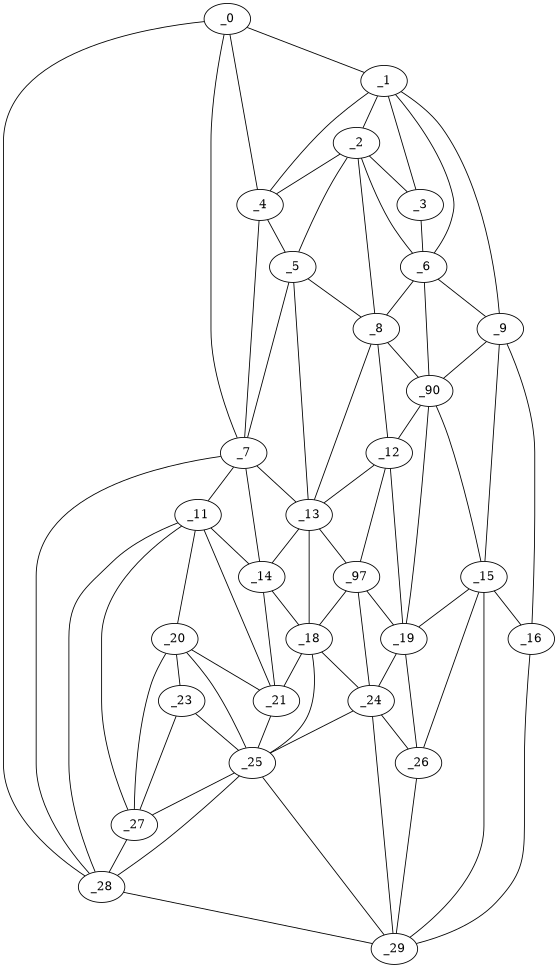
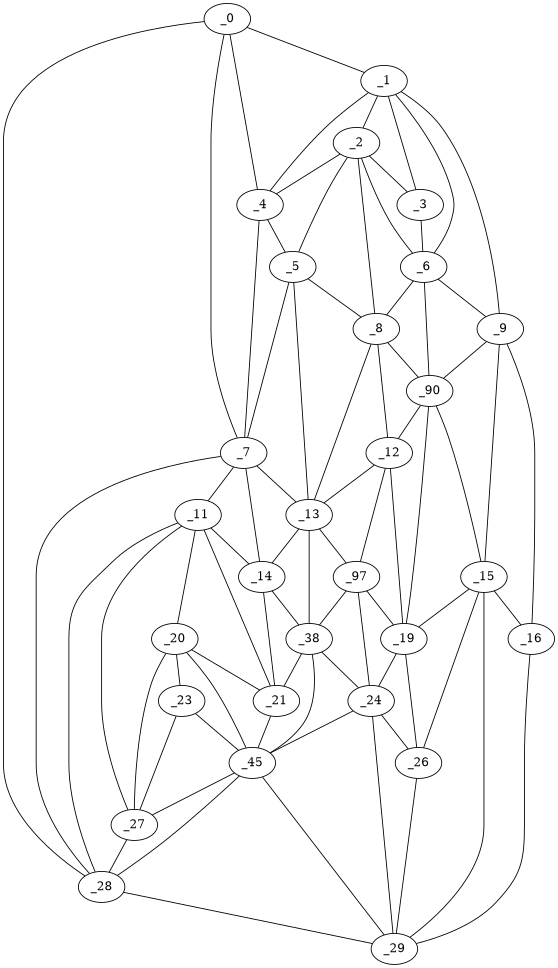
node "_18": label "_18" -> "_38"
node "_25": label "_25" -> "_45"
